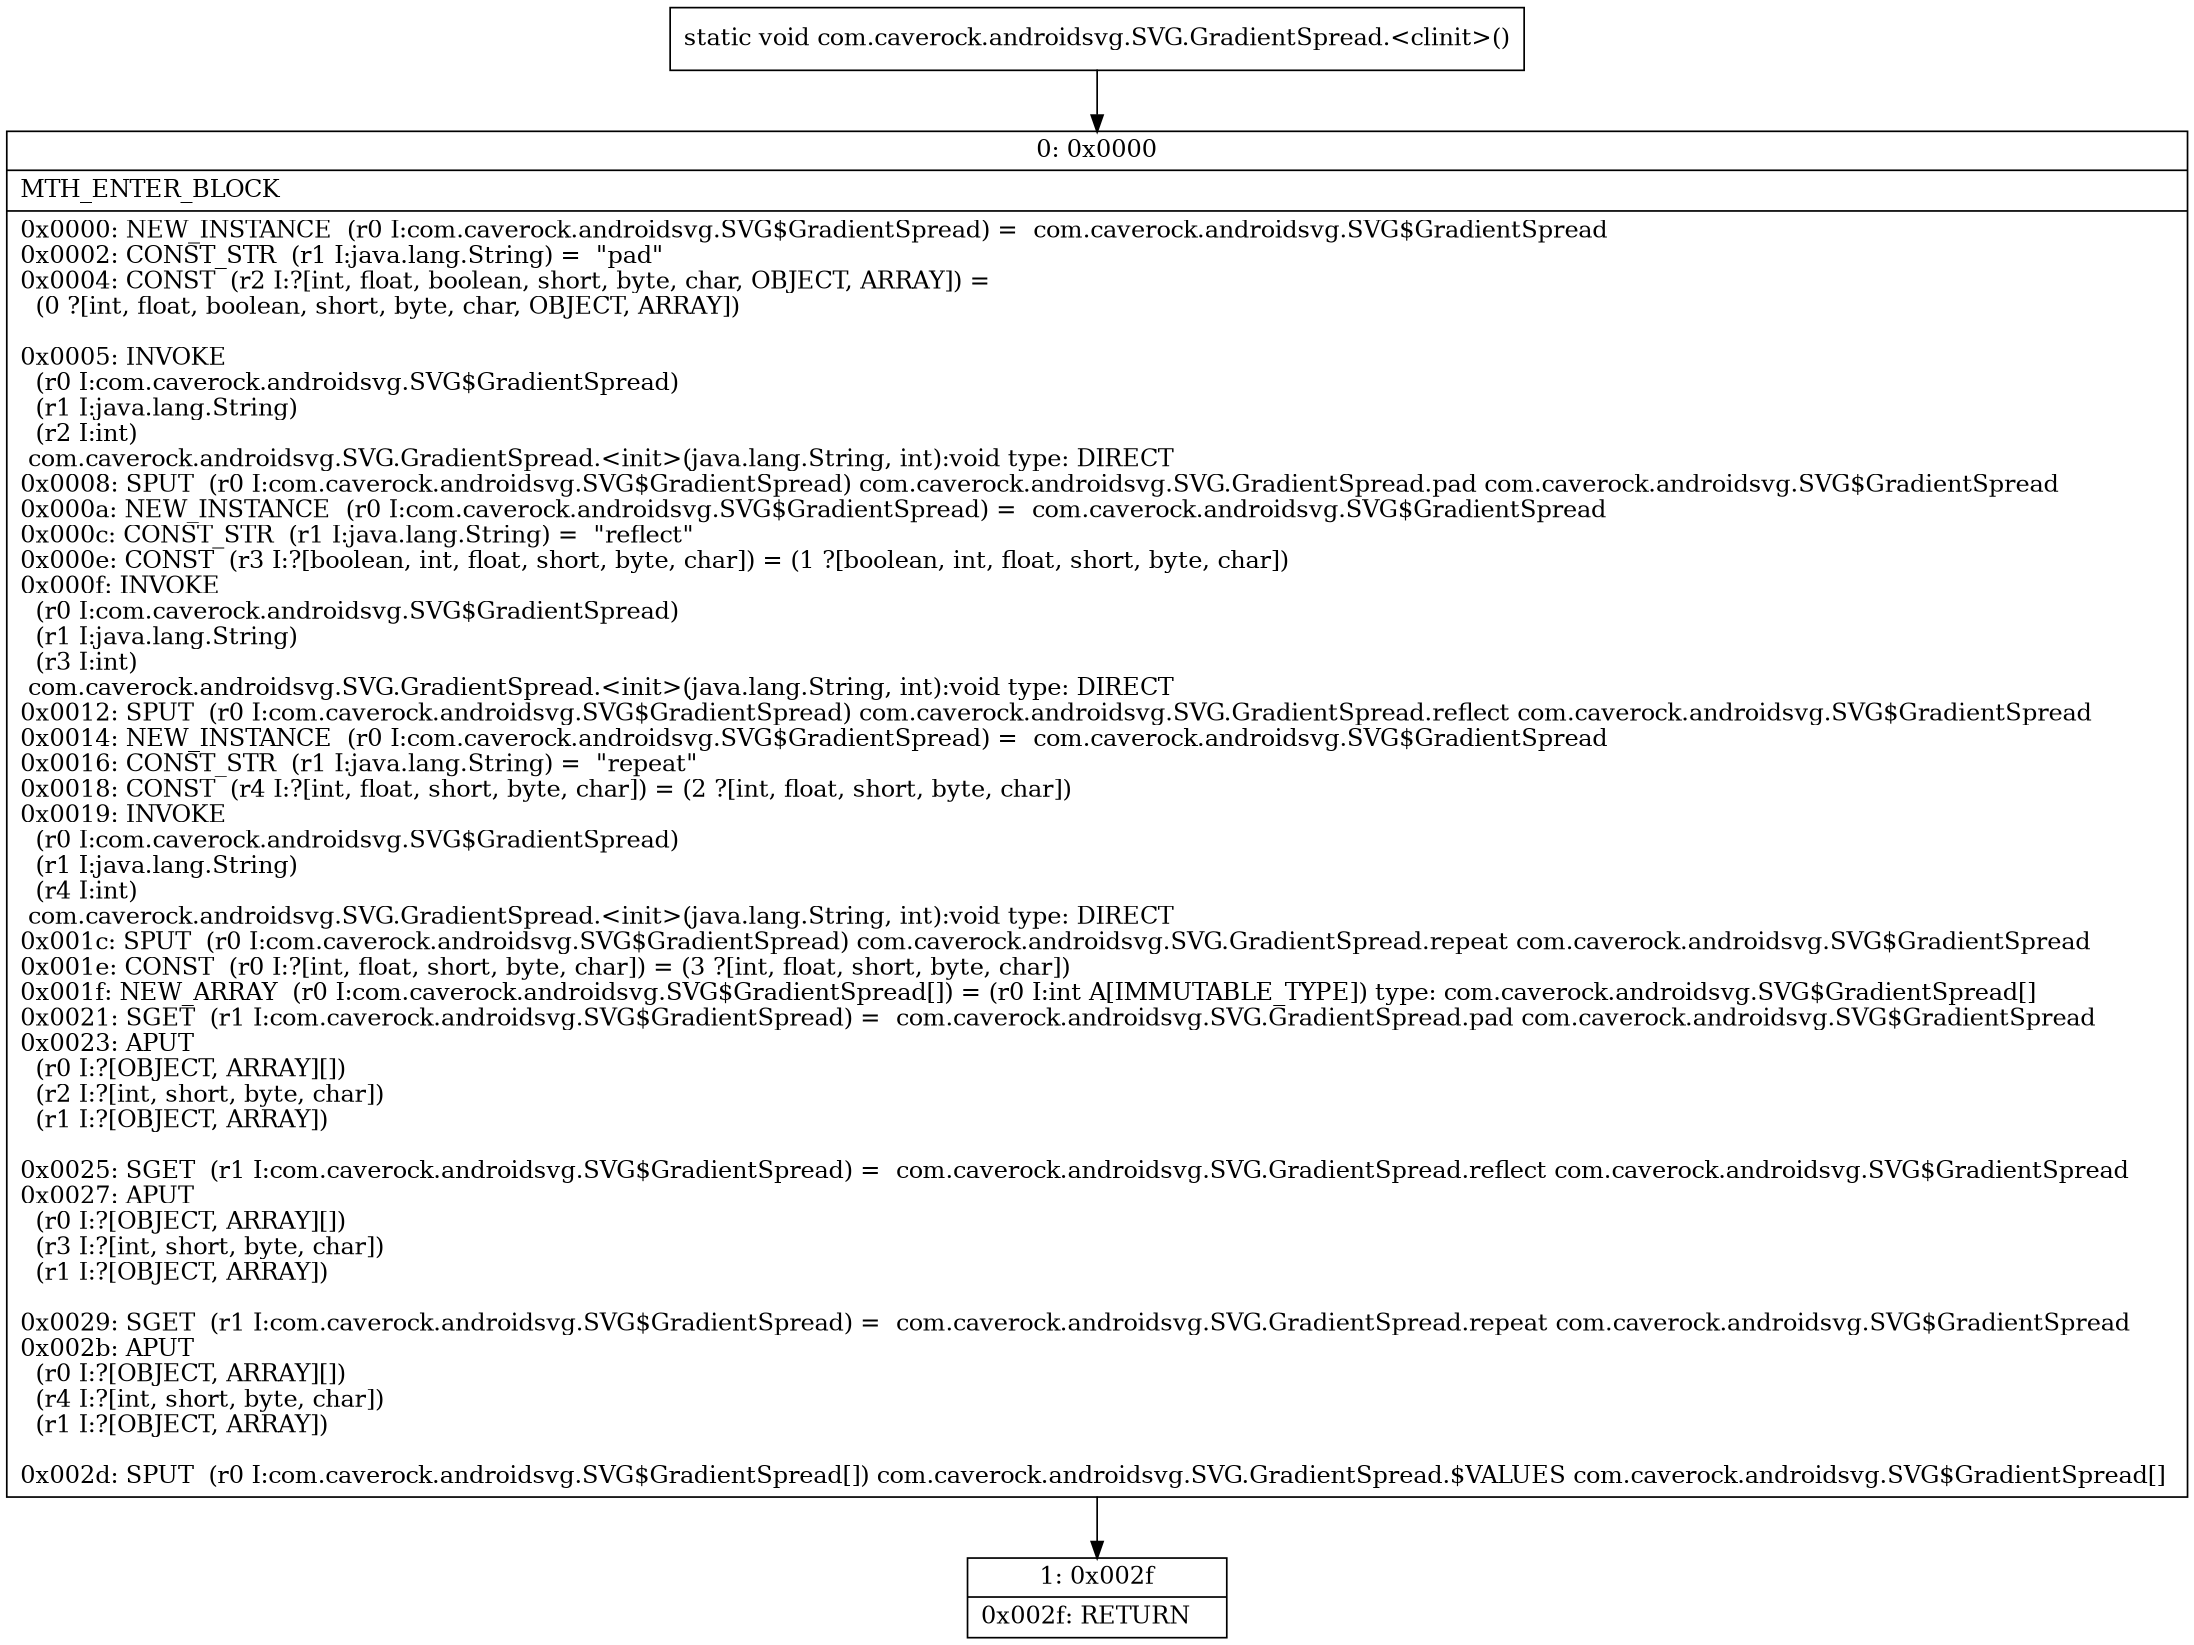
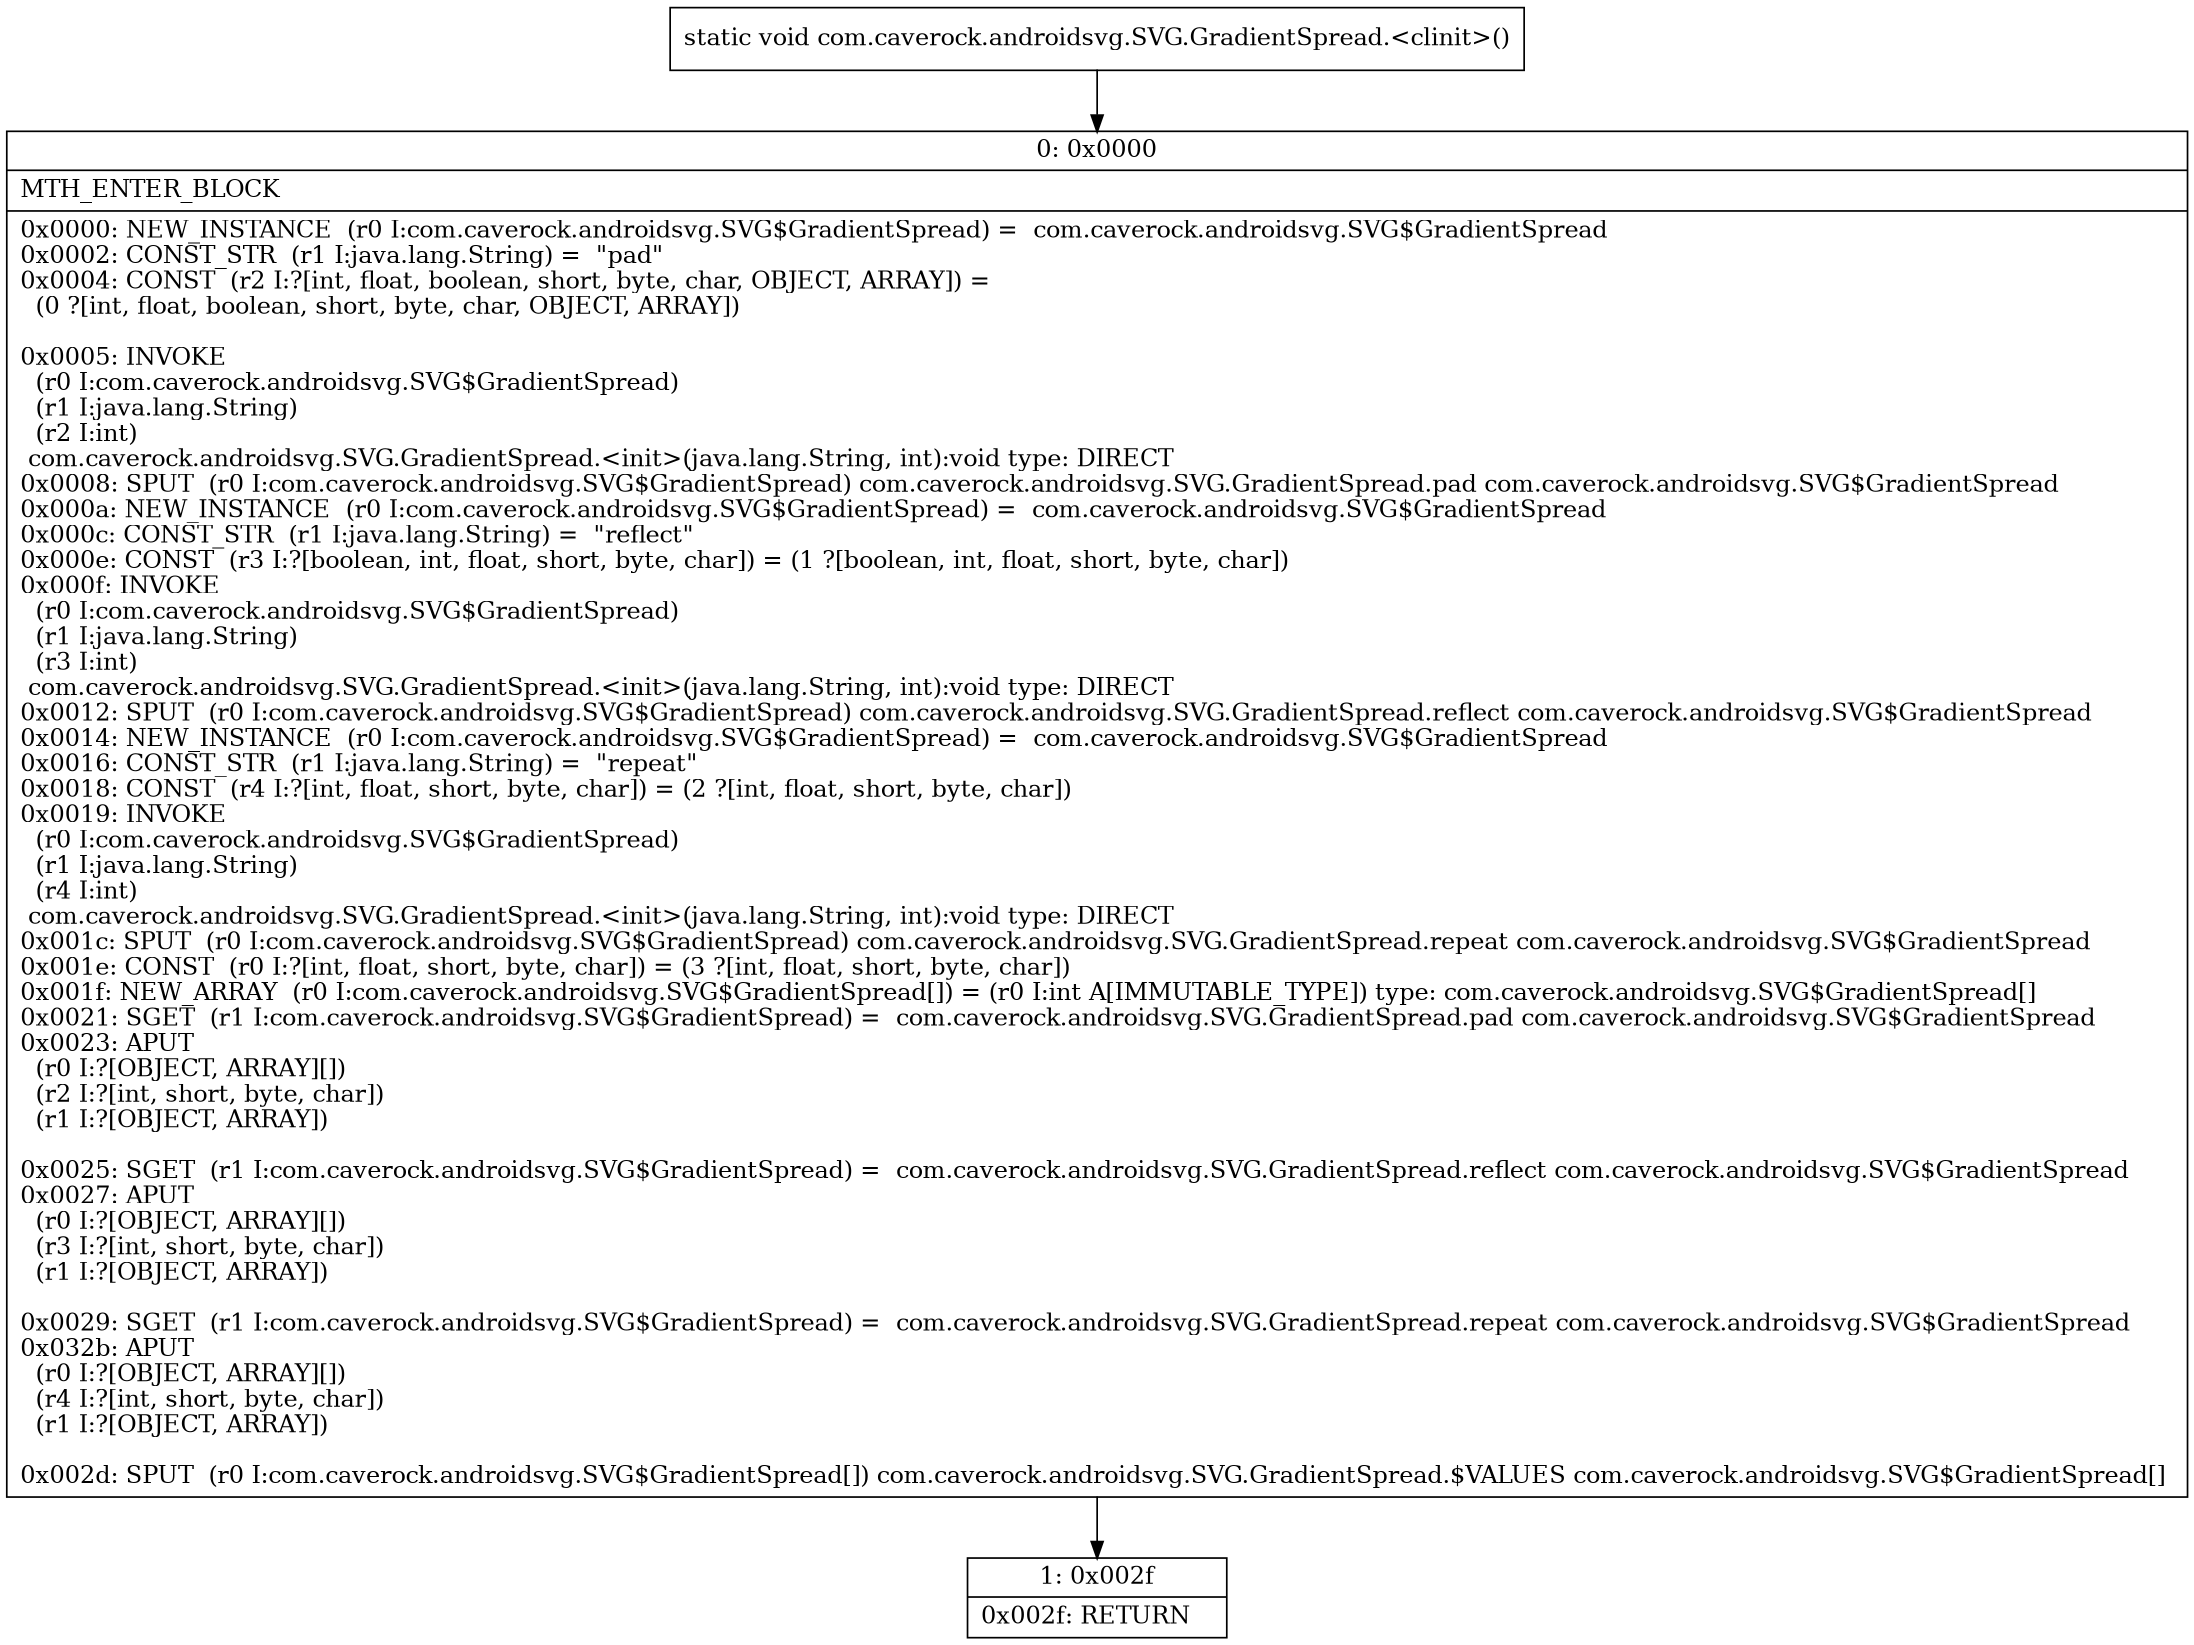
node "0: 0x0000": text "0x002b: APUT" -> "0x032b: APUT"
